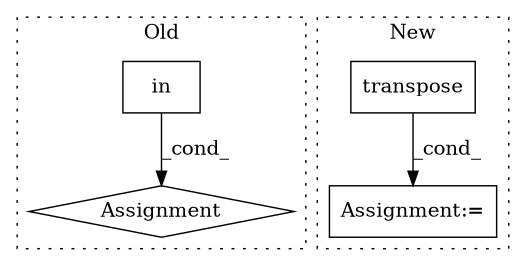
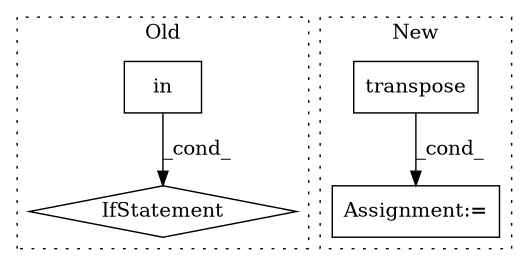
node "Assignment": label "Assignment" -> "IfStatement"
